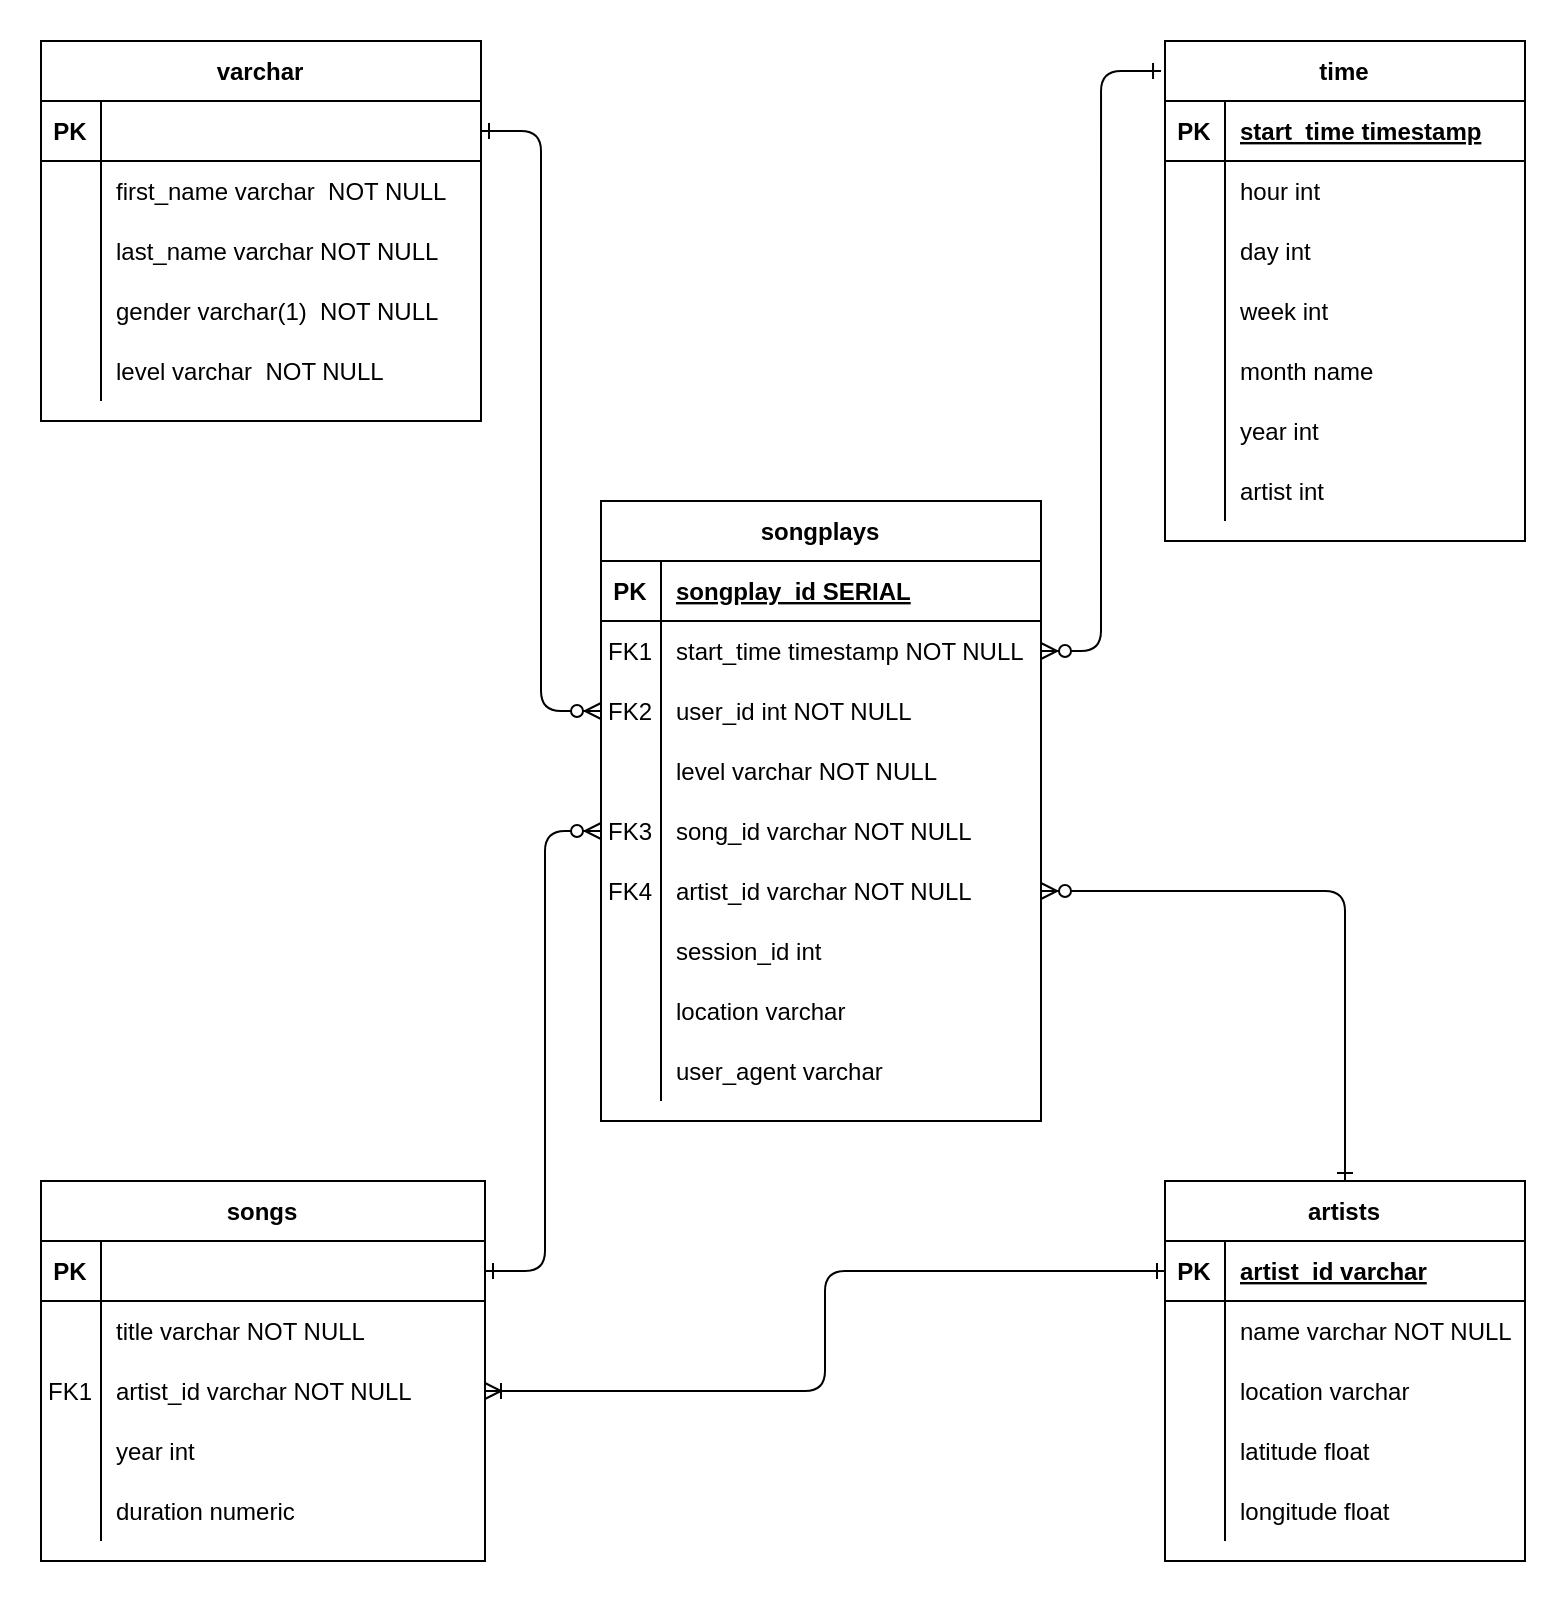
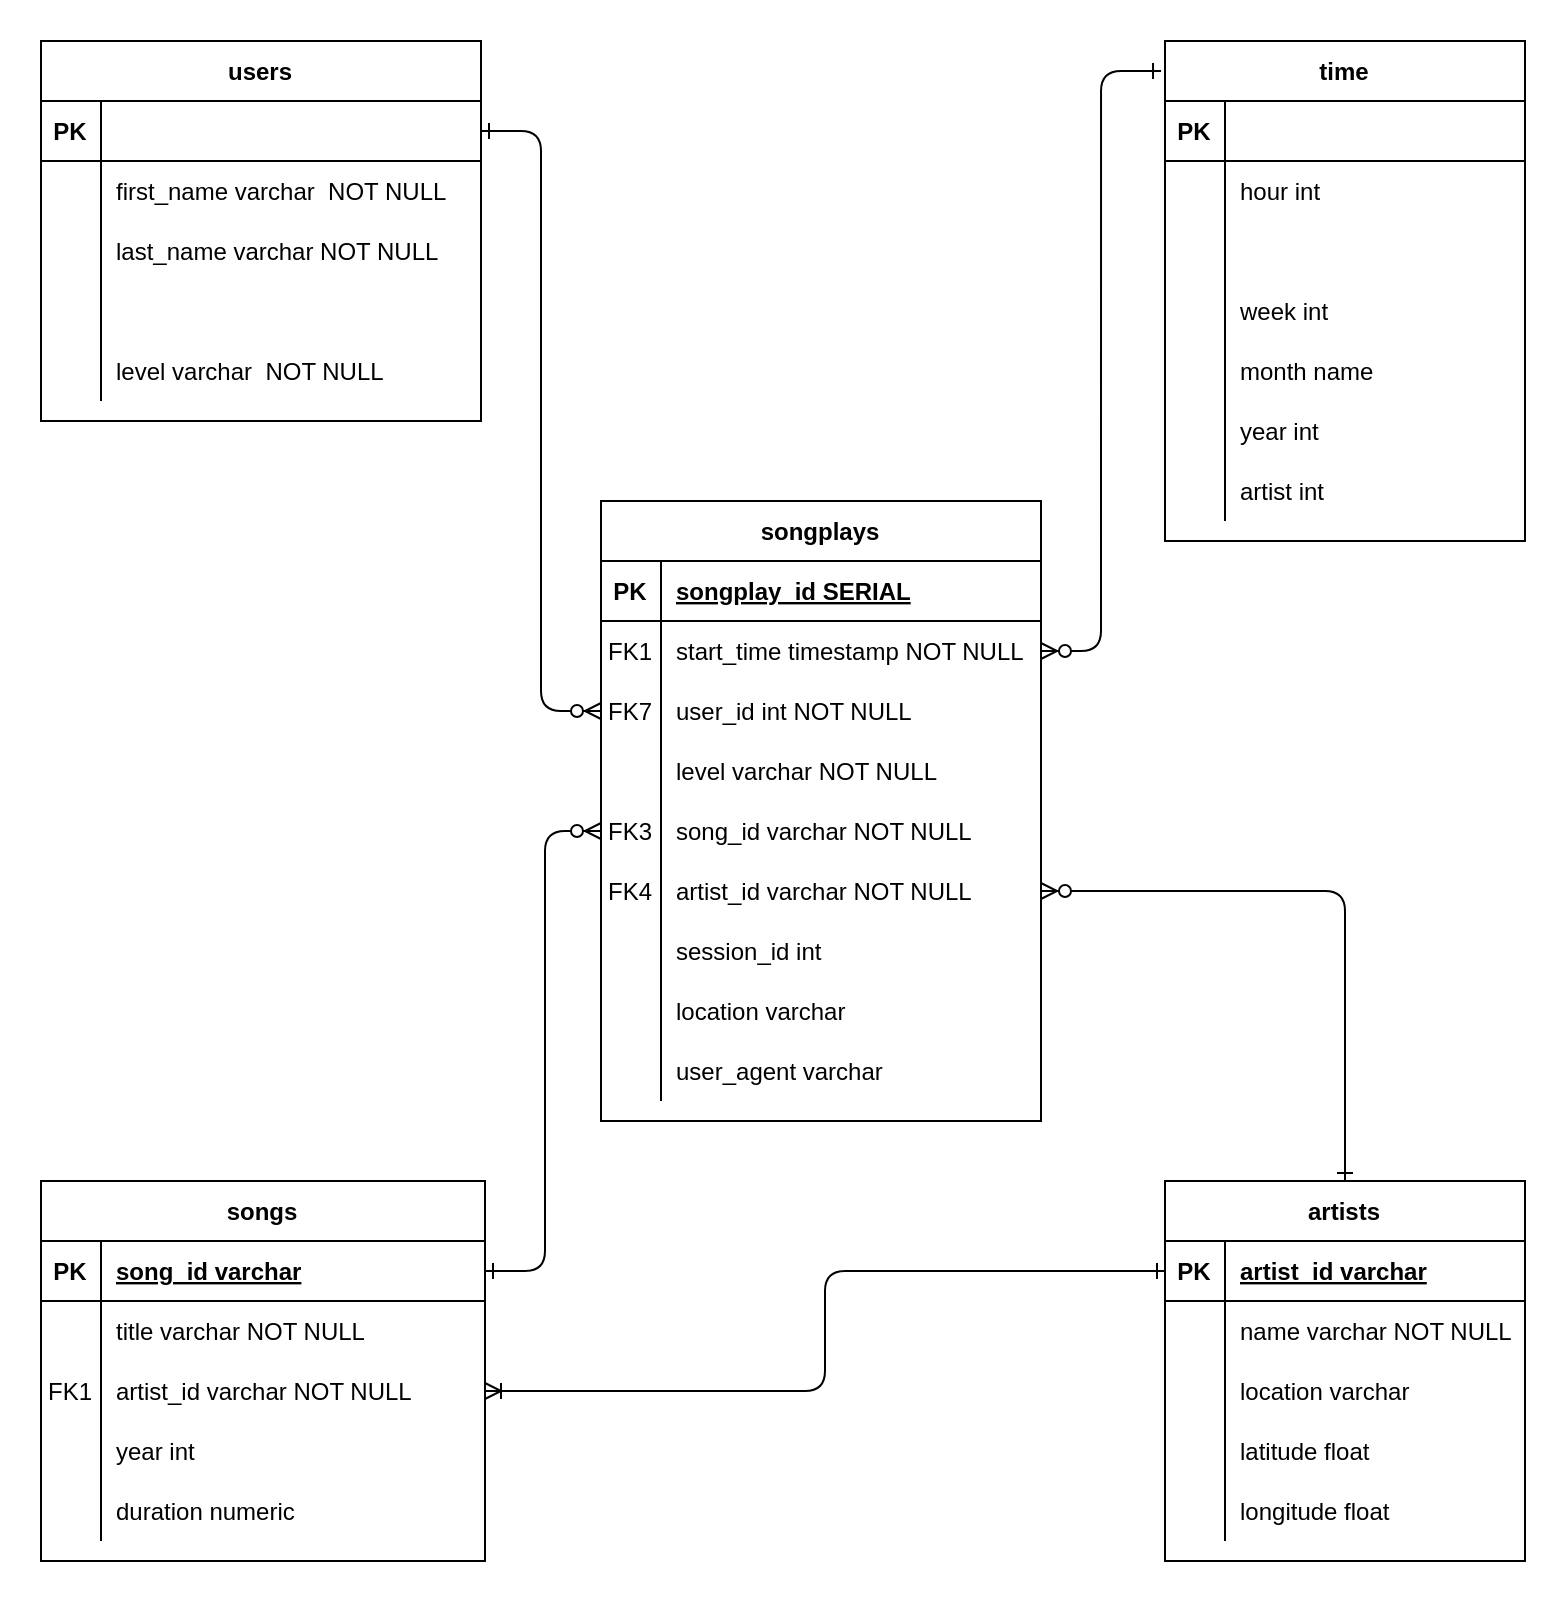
node "varchar": label "varchar" -> "users"
node "start_time timestamp": removed
node "day int": removed
node "gender varchar(1) NOT NULL": removed
node "FK2": label "FK2" -> "FK7"
node "song_id varchar": added
